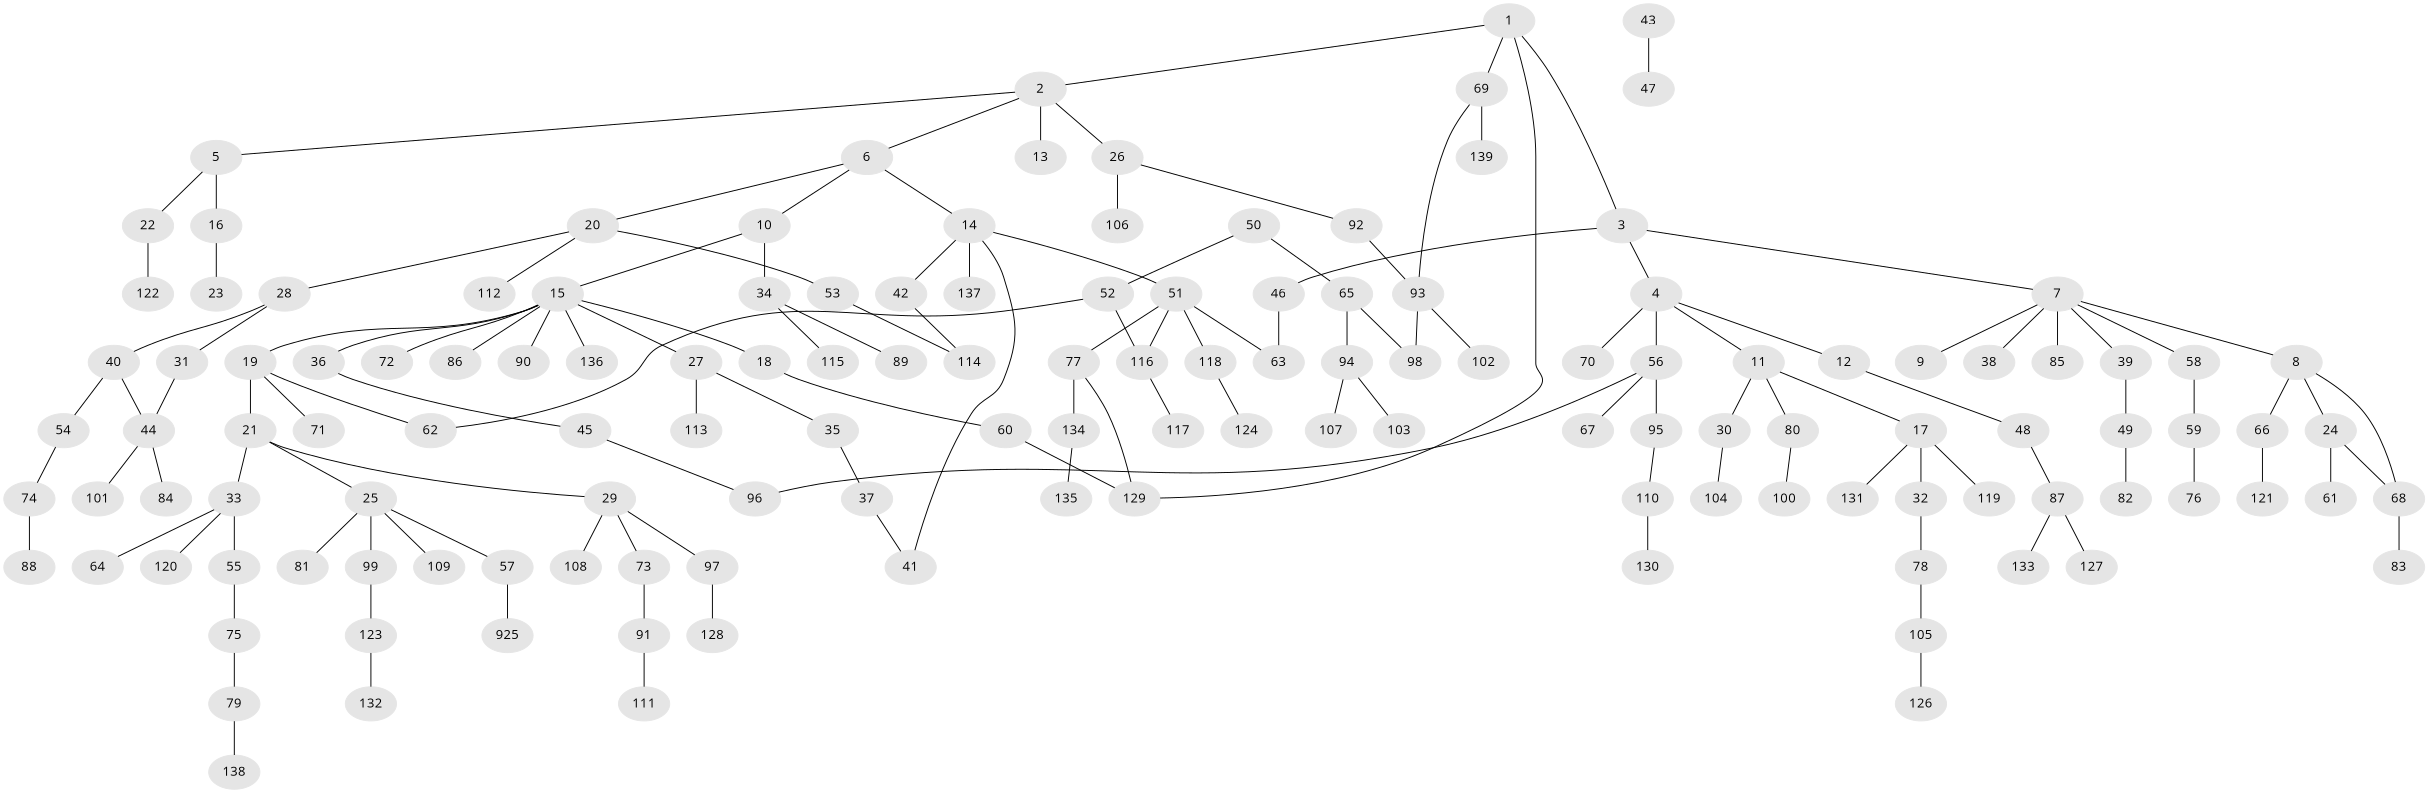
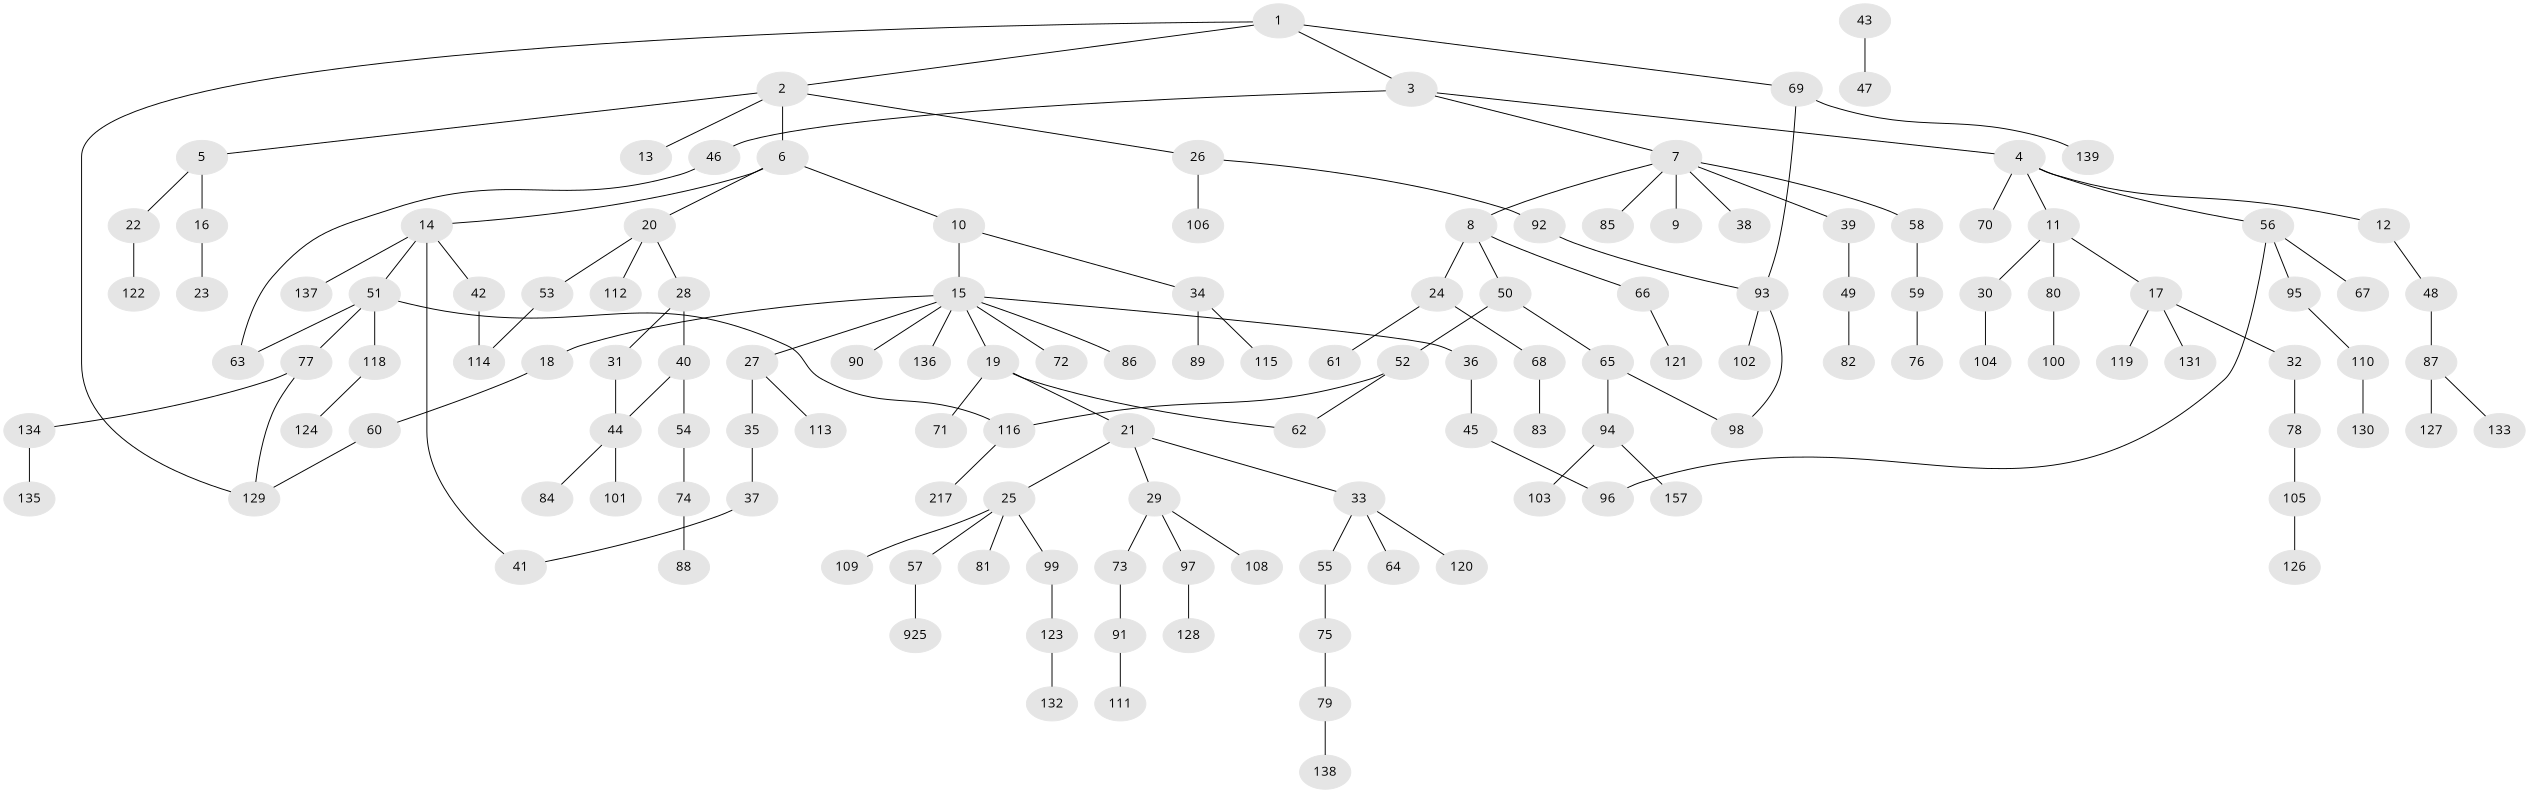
edge "8" -- "68": now "8" -- "50"
node "117": label "117" -> "217"
node "107": label "107" -> "157"
